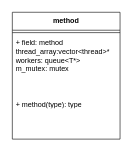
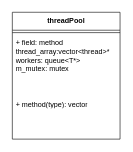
node "method": label "method" -> "threadPool"
node "+ method(type): type": label "+ method(type): type" -> "+ method(type): vector"
